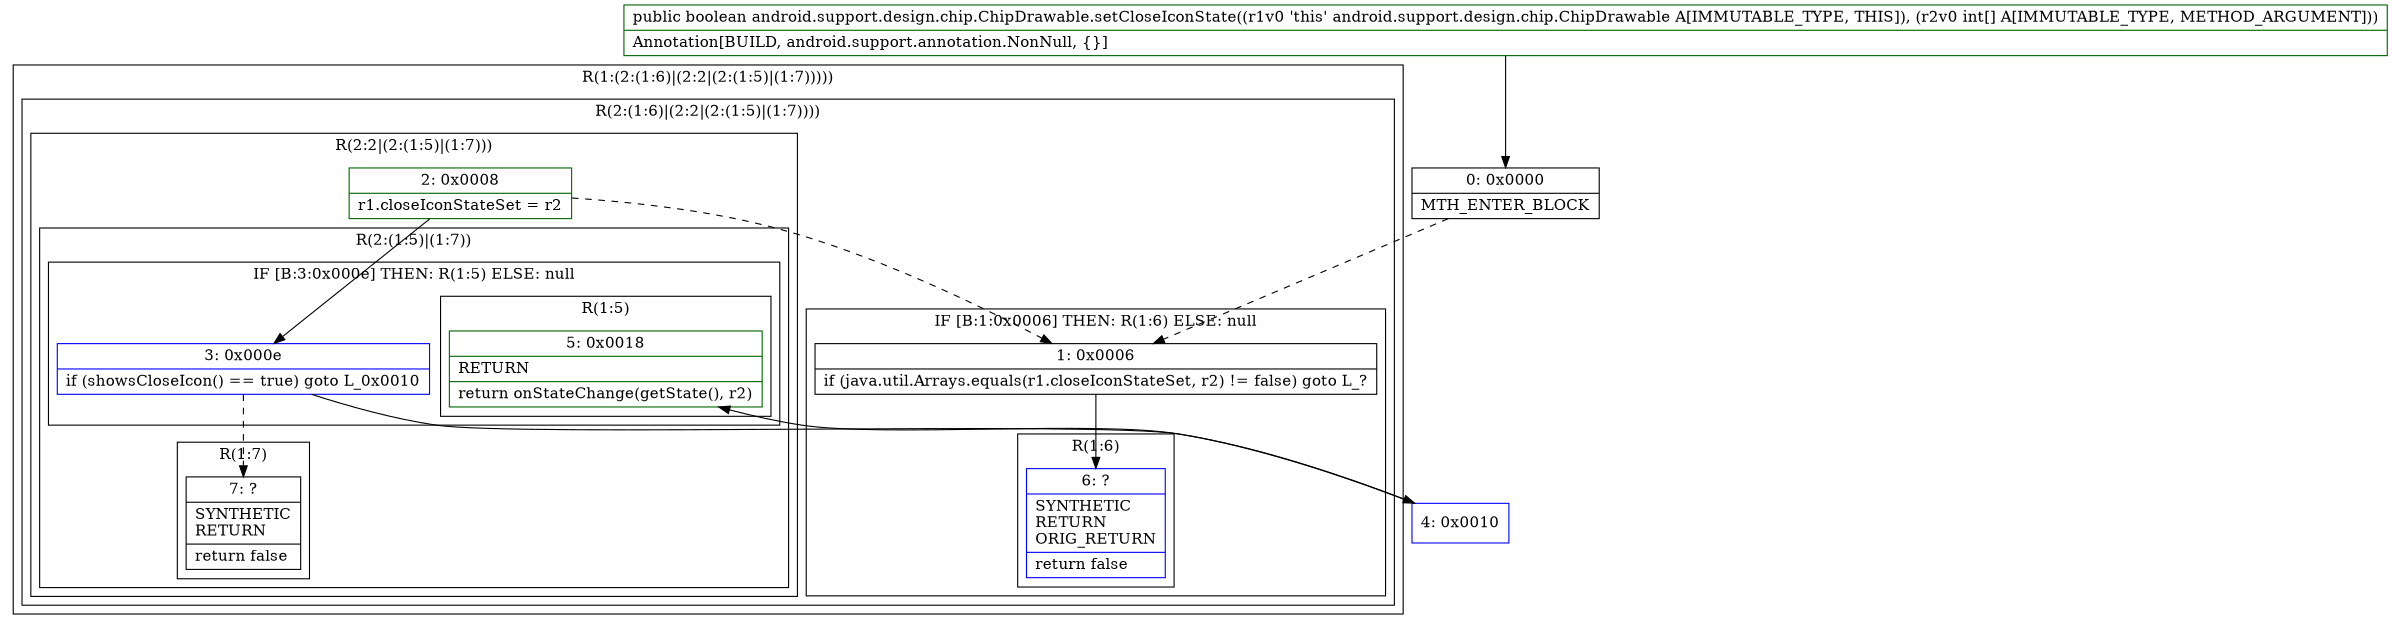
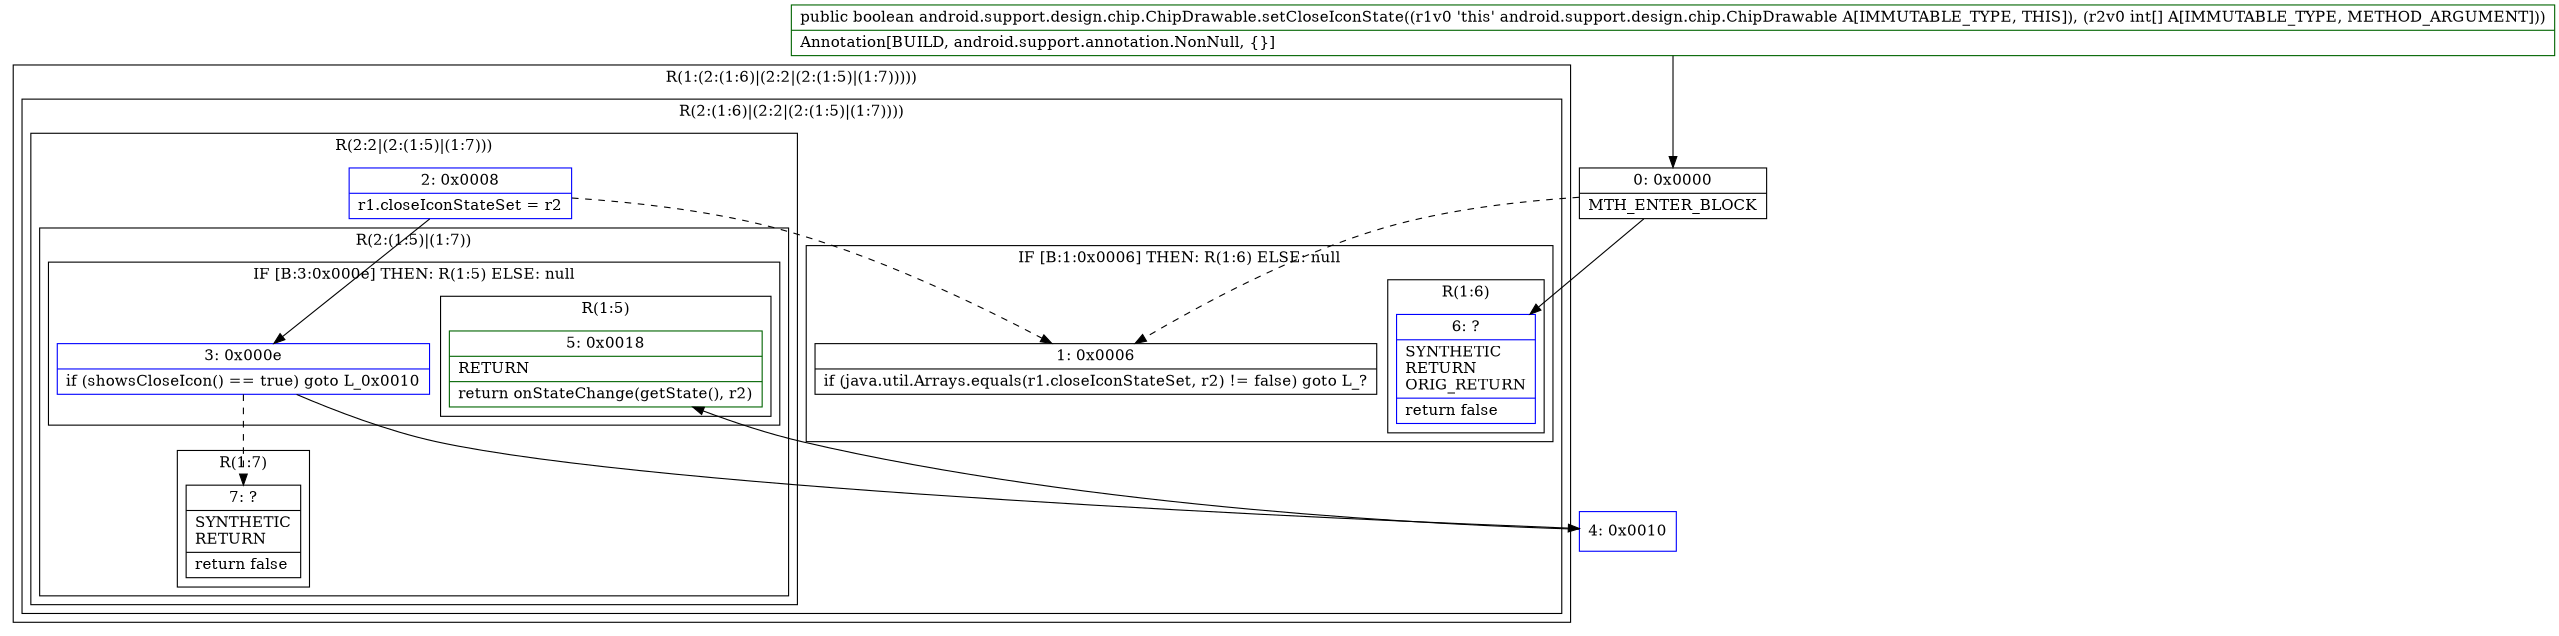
node "2: 0x0008": color darkgreen -> blue
edge "1: 0x0006" -> "6: ?": now "0: 0x0000" -> "6: ?"
